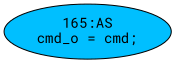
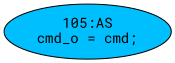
node "165:AS cmd_o = cmd;": label "165:AS cmd_o = cmd;" -> "105:AS cmd_o = cmd;"
